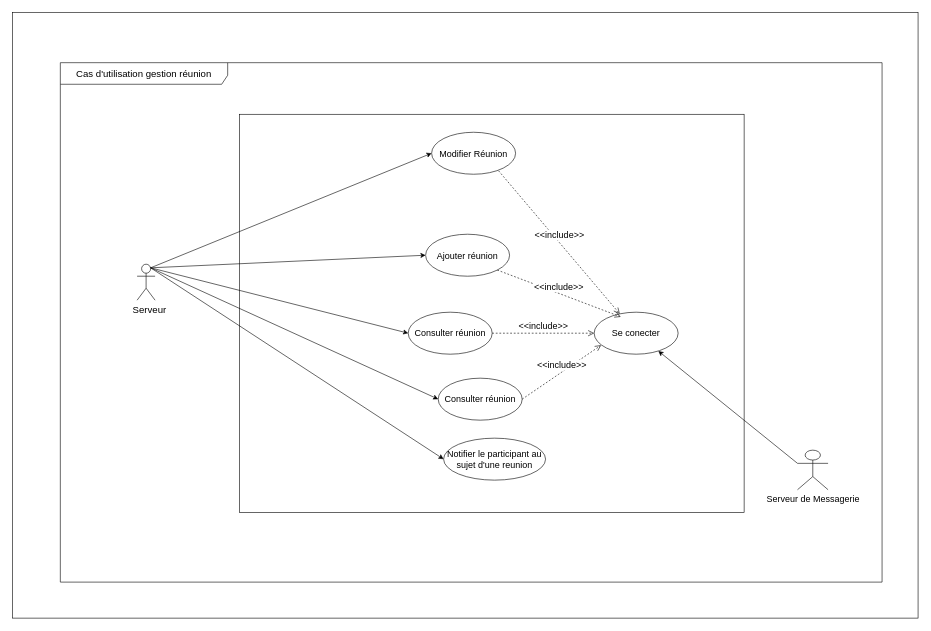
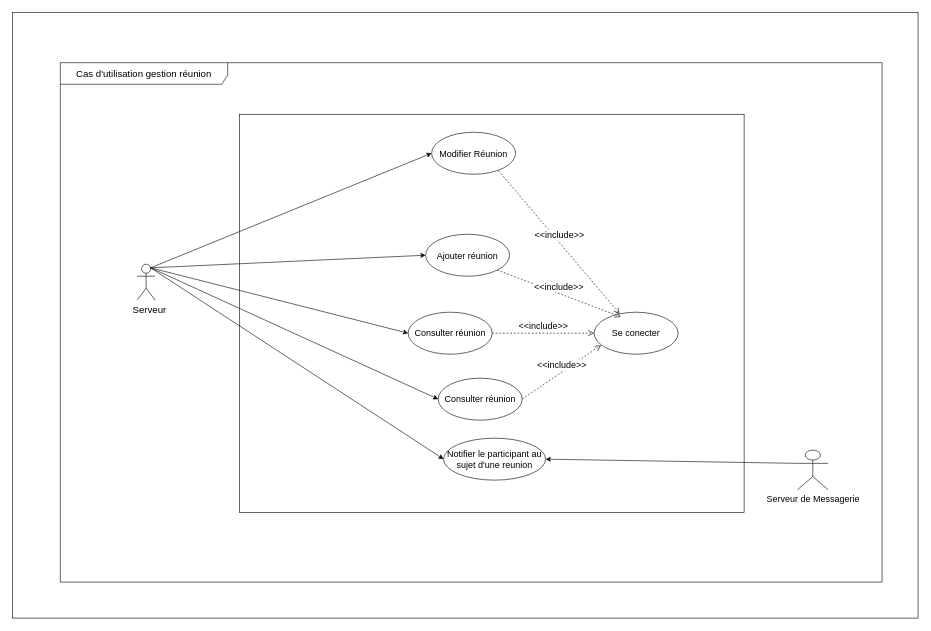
edge "Serveur de Messagerie" -> "Se conecter": now "Serveur de Messagerie" -> "Notifier le participant au sujet d'une reunion"
